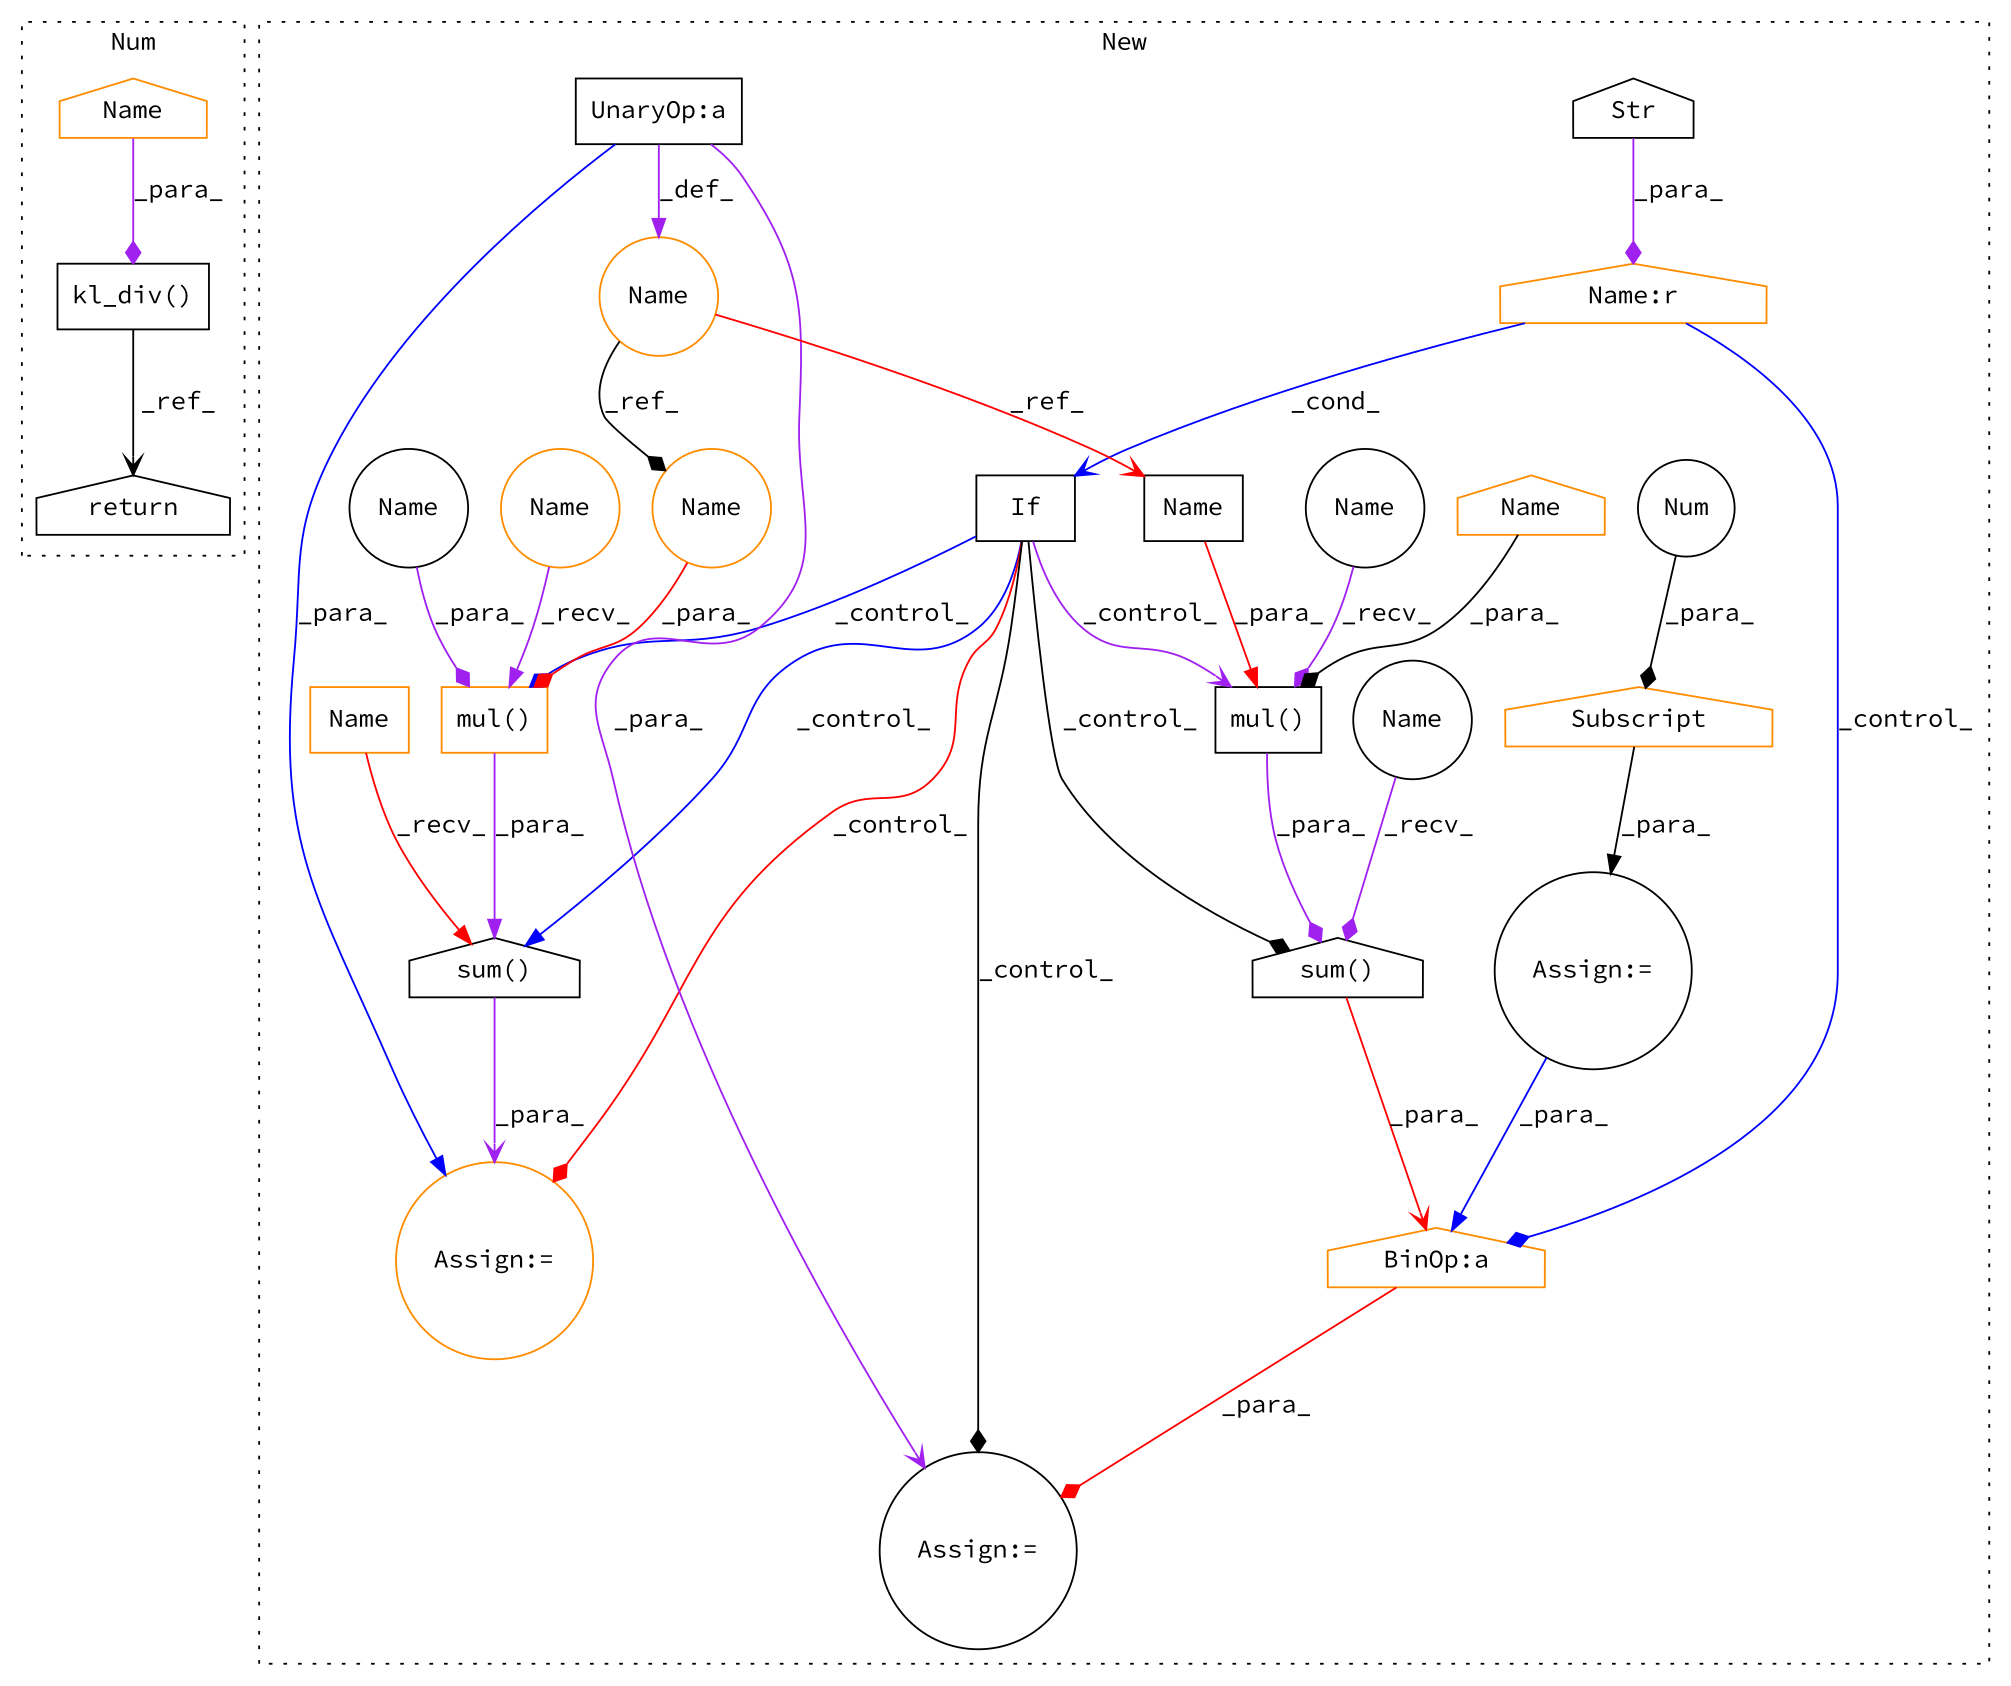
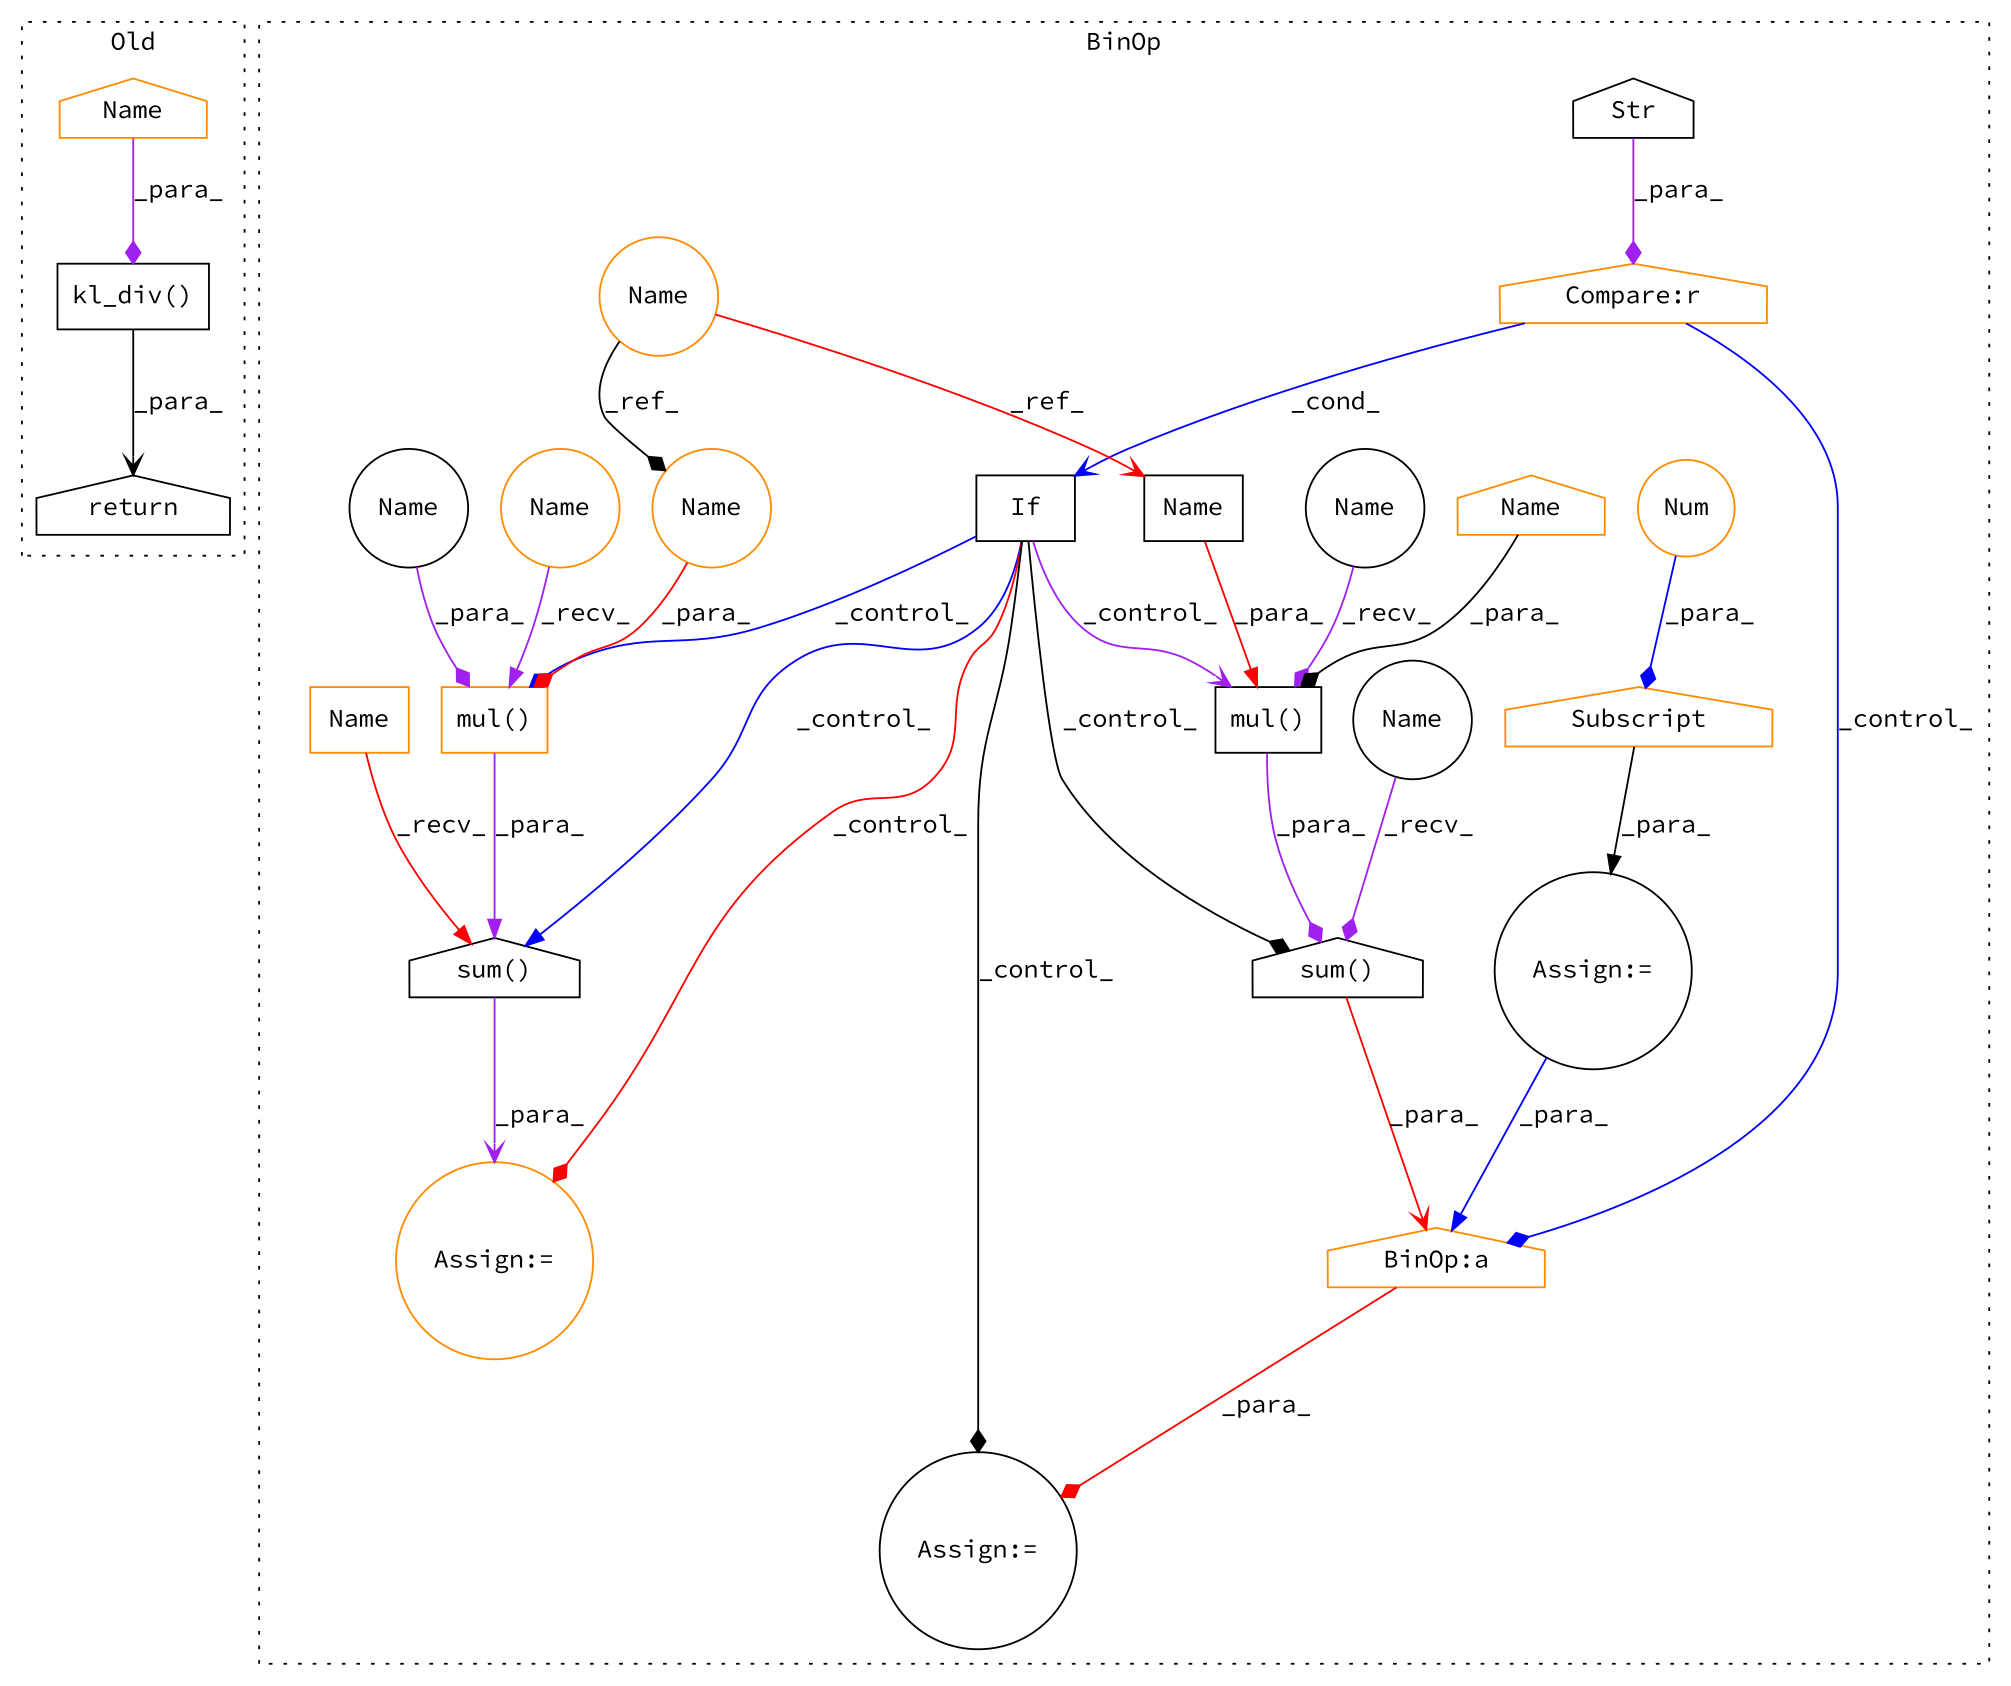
cluster "Num": label "Num" -> "Old"
cluster "New": label "New" -> "BinOp"
node "UnaryOp:a": removed
node "Name:r": label "Name:r" -> "Compare:r"
edge "kl_div()" -> "return": label "_ref_" -> "_para_"
node "Num": color black -> darkorange
edge "Num" -> "Subscript": color black -> blue
